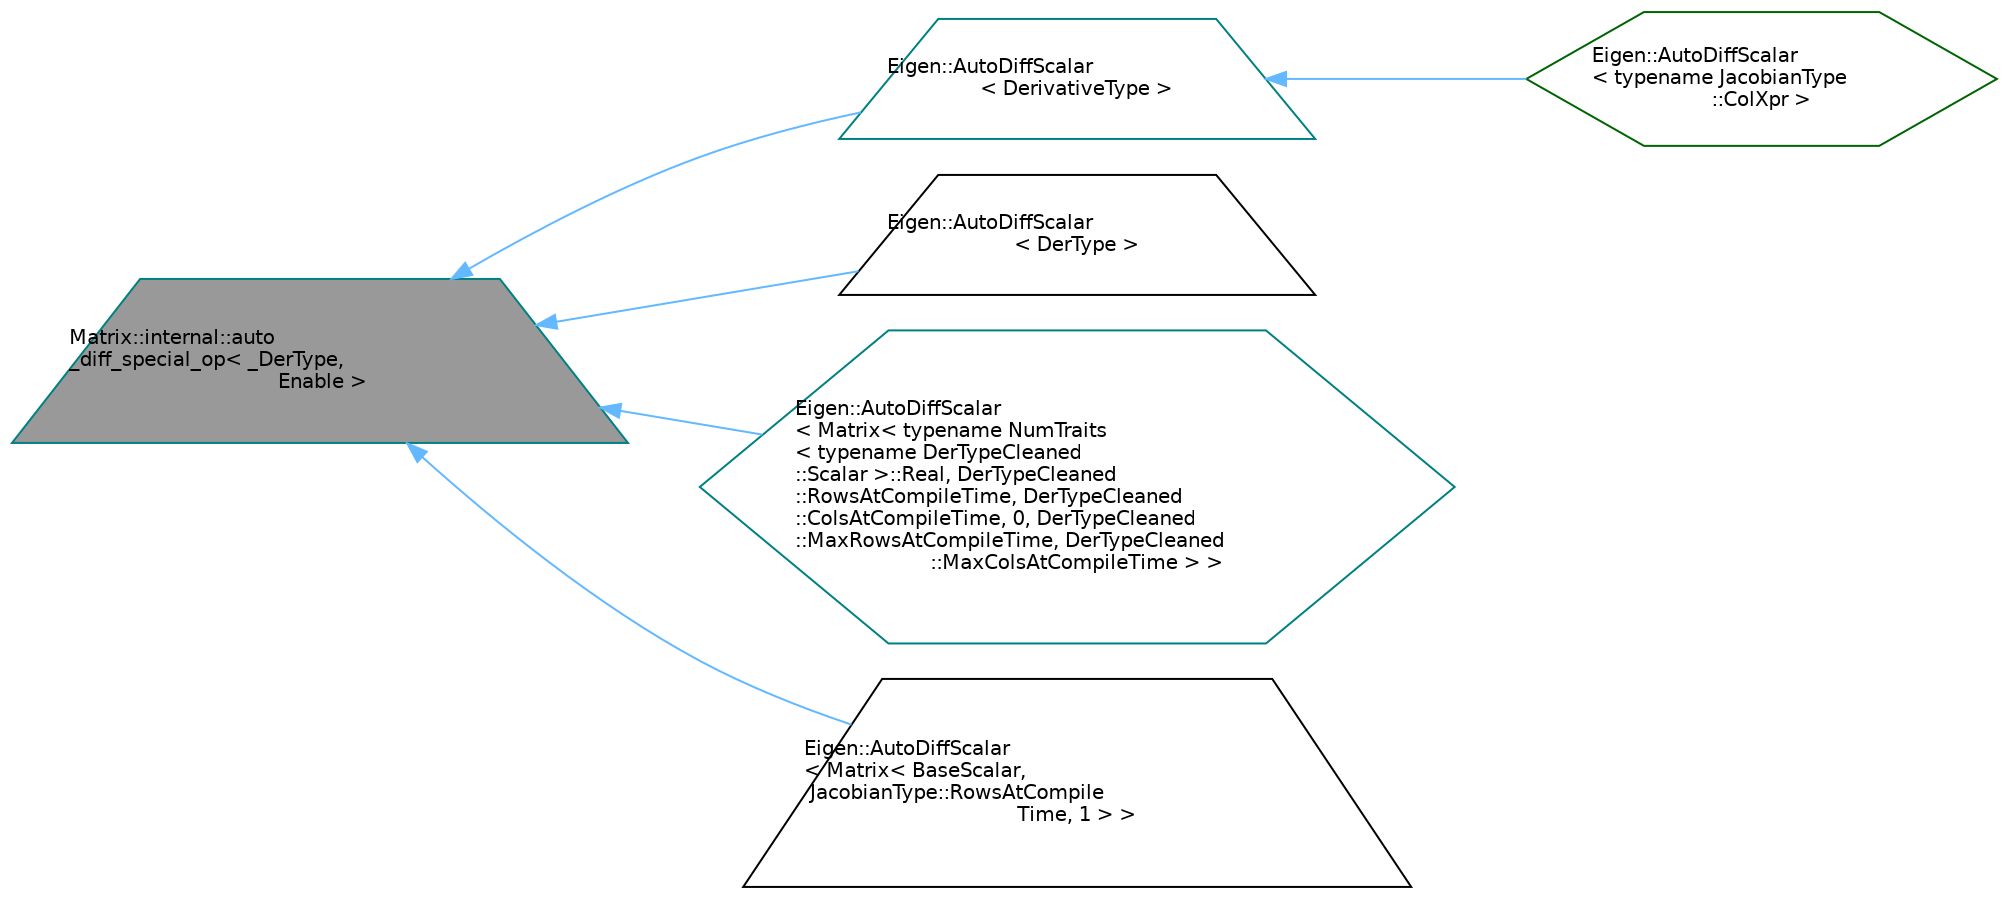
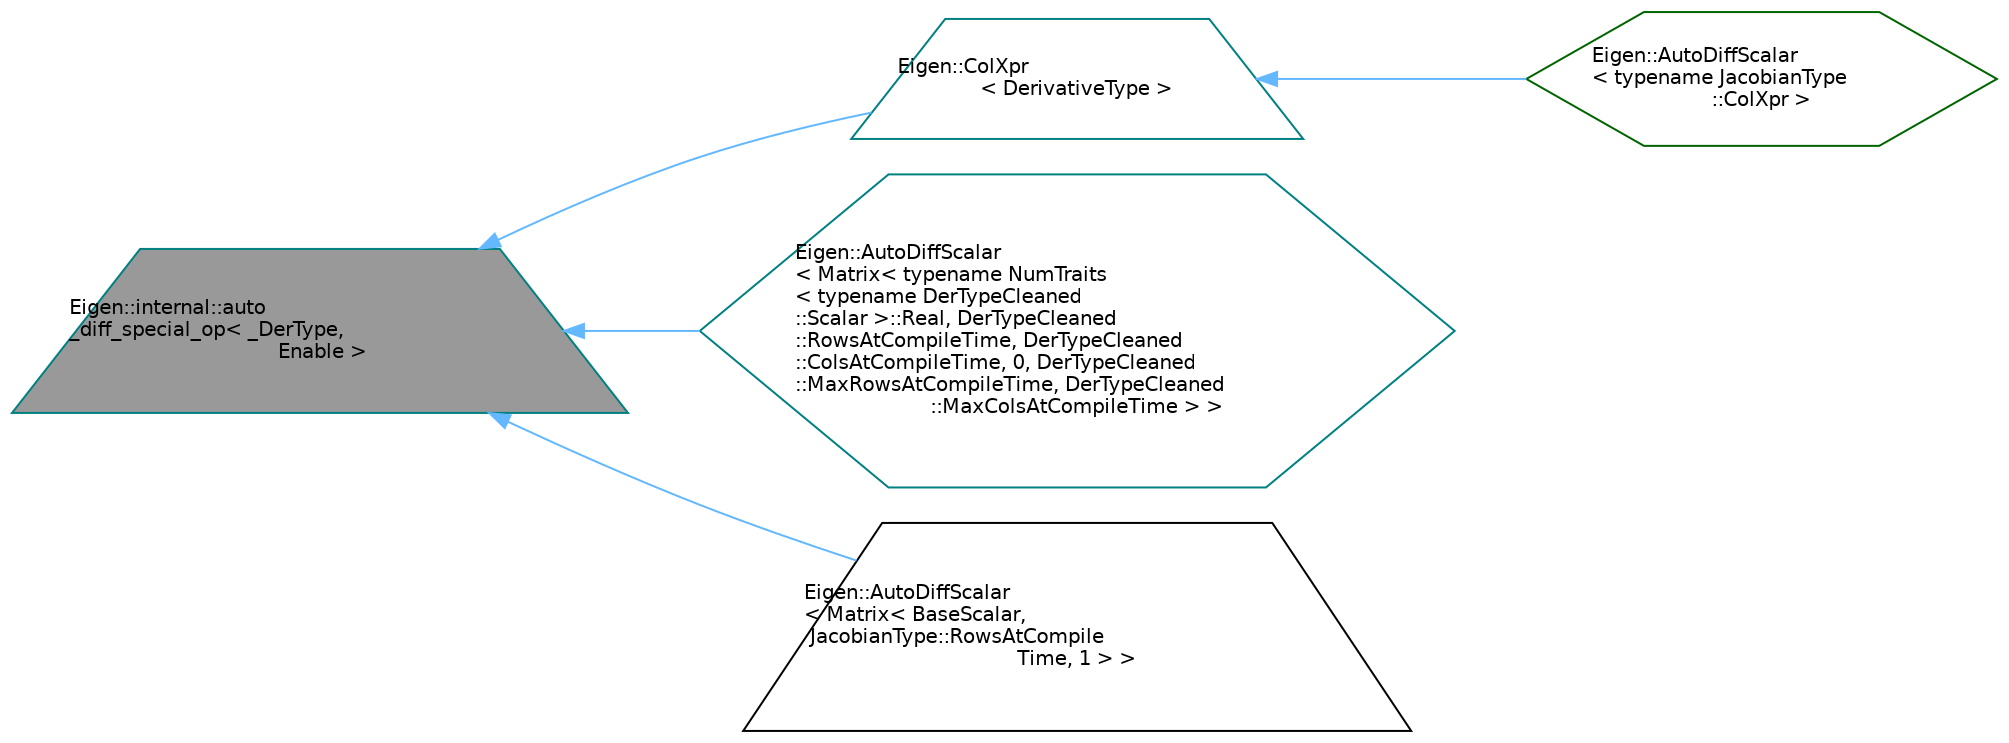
node "Eigen::AutoDiffScalar < DerivativeType >": label "Eigen::AutoDiffScalar < DerivativeType >" -> "Eigen::ColXpr < DerivativeType >"
node "Eigen::AutoDiffScalar < DerType >": removed
node "Matrix::internal::auto _diff_special_op< _DerType, Enable >": label "Matrix::internal::auto _diff_special_op< _DerType, Enable >" -> "Eigen::internal::auto _diff_special_op< _DerType, Enable >"
